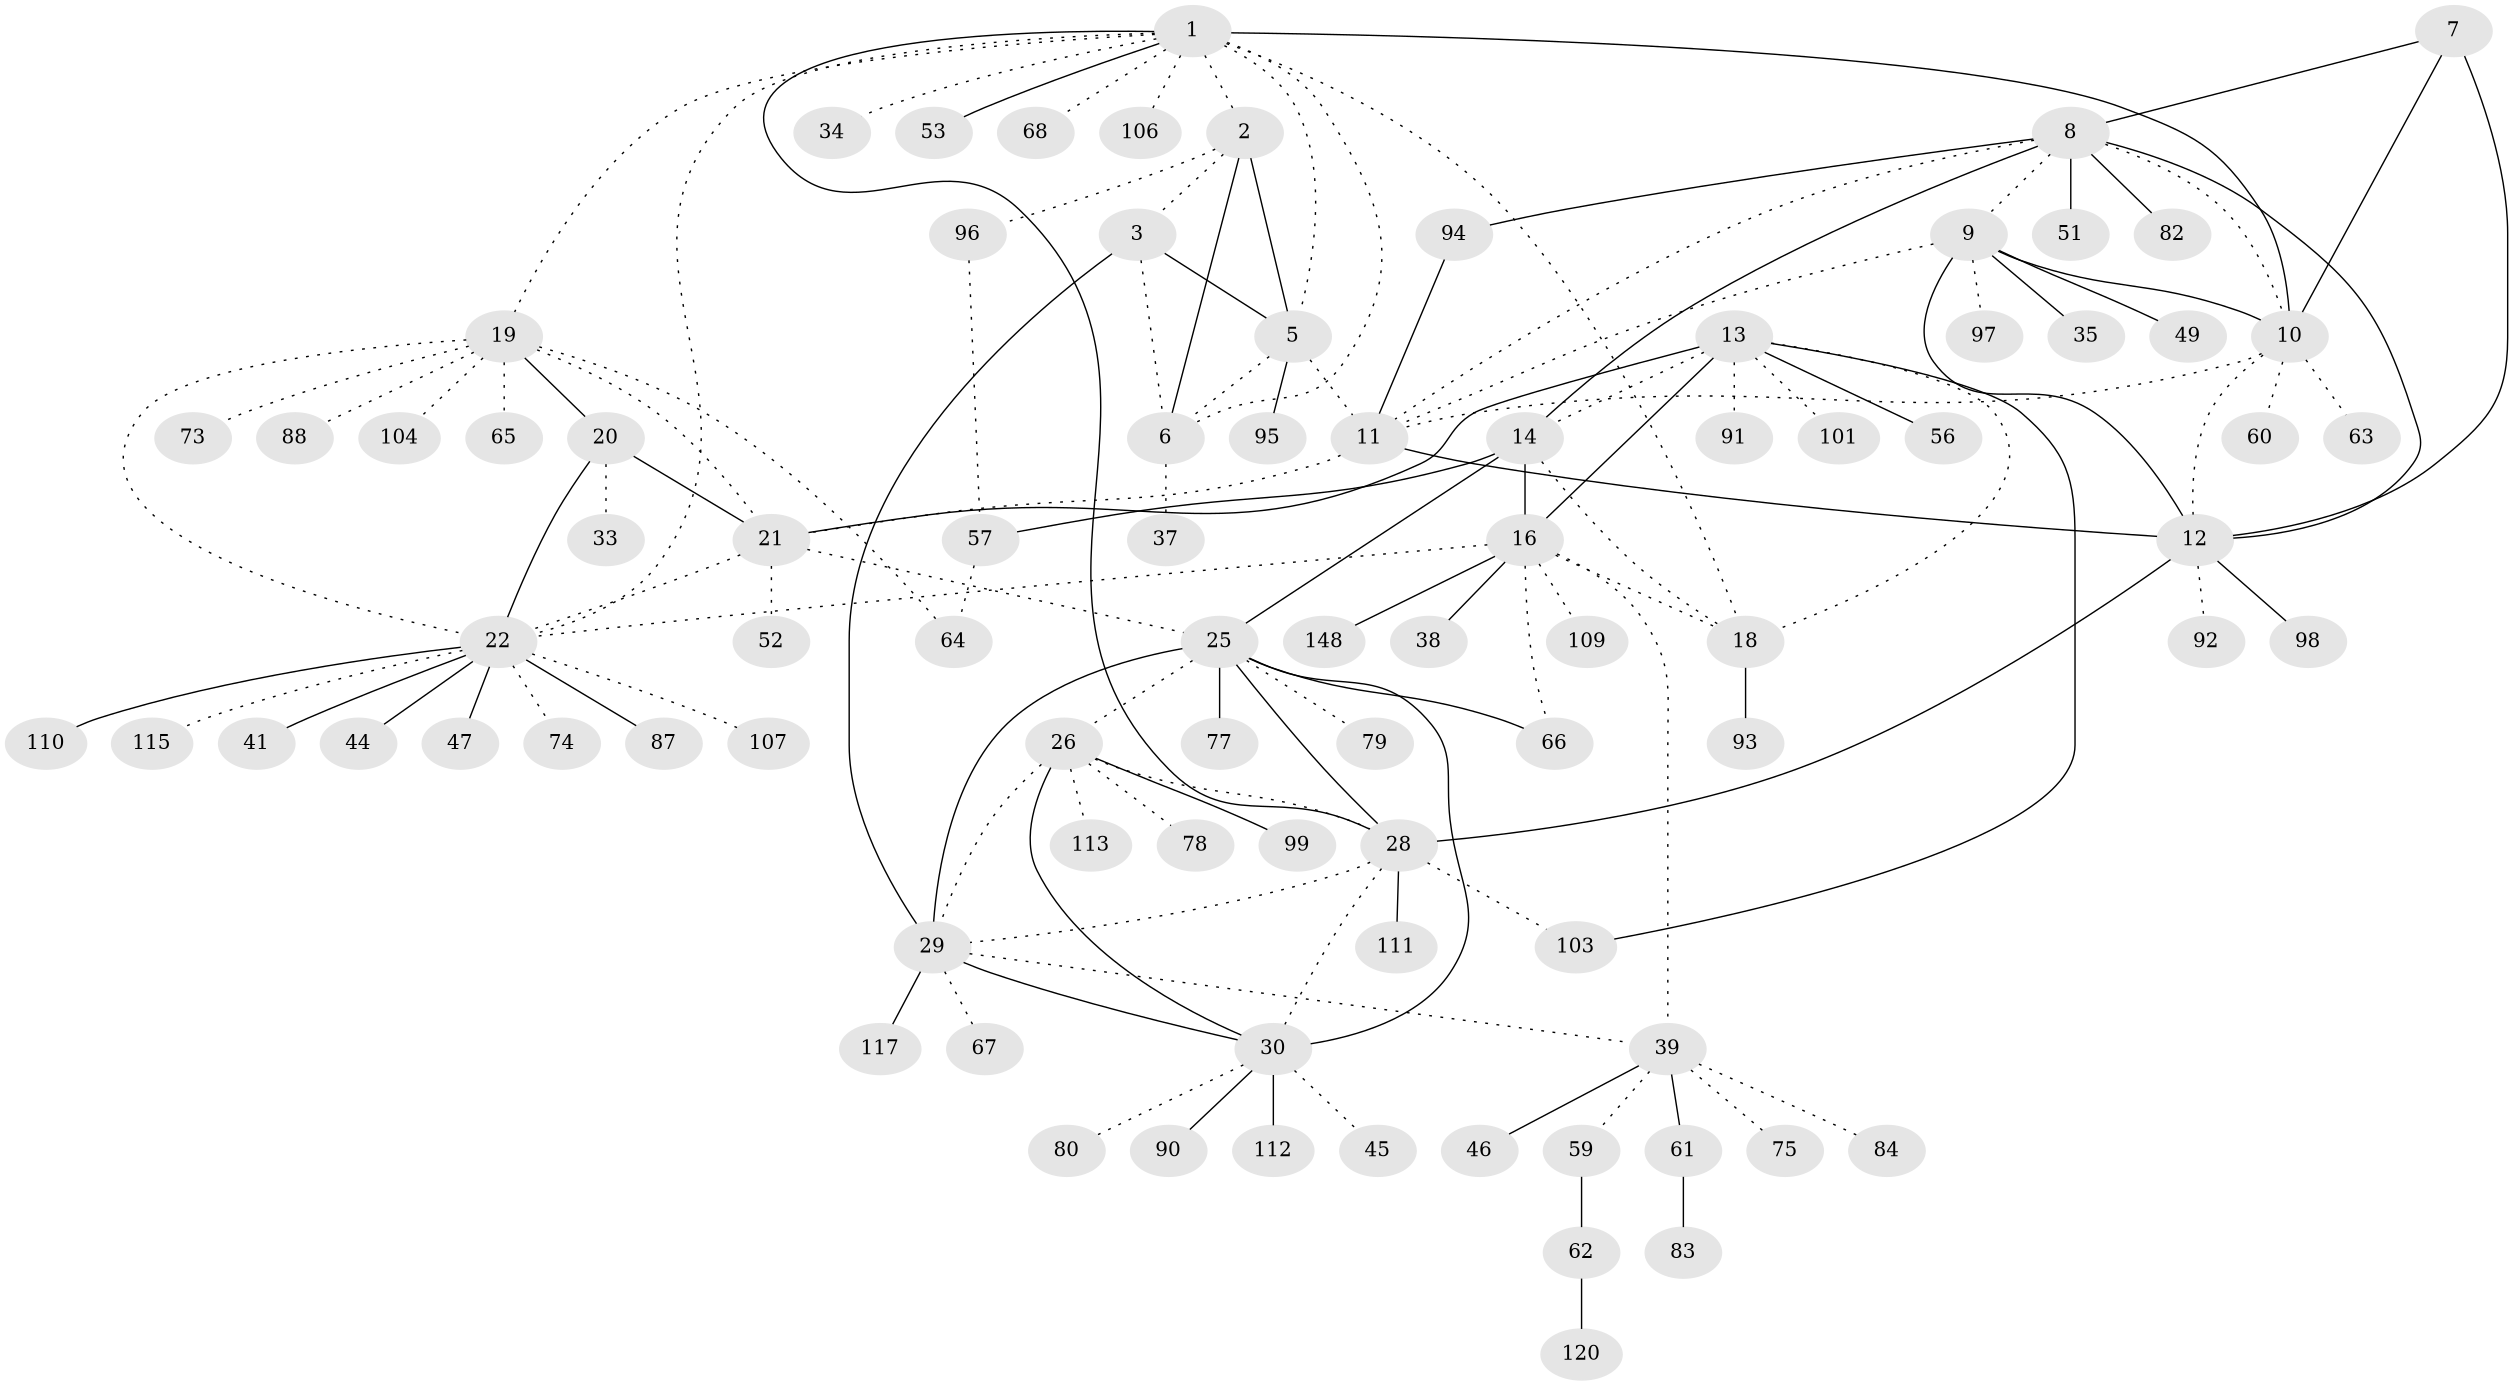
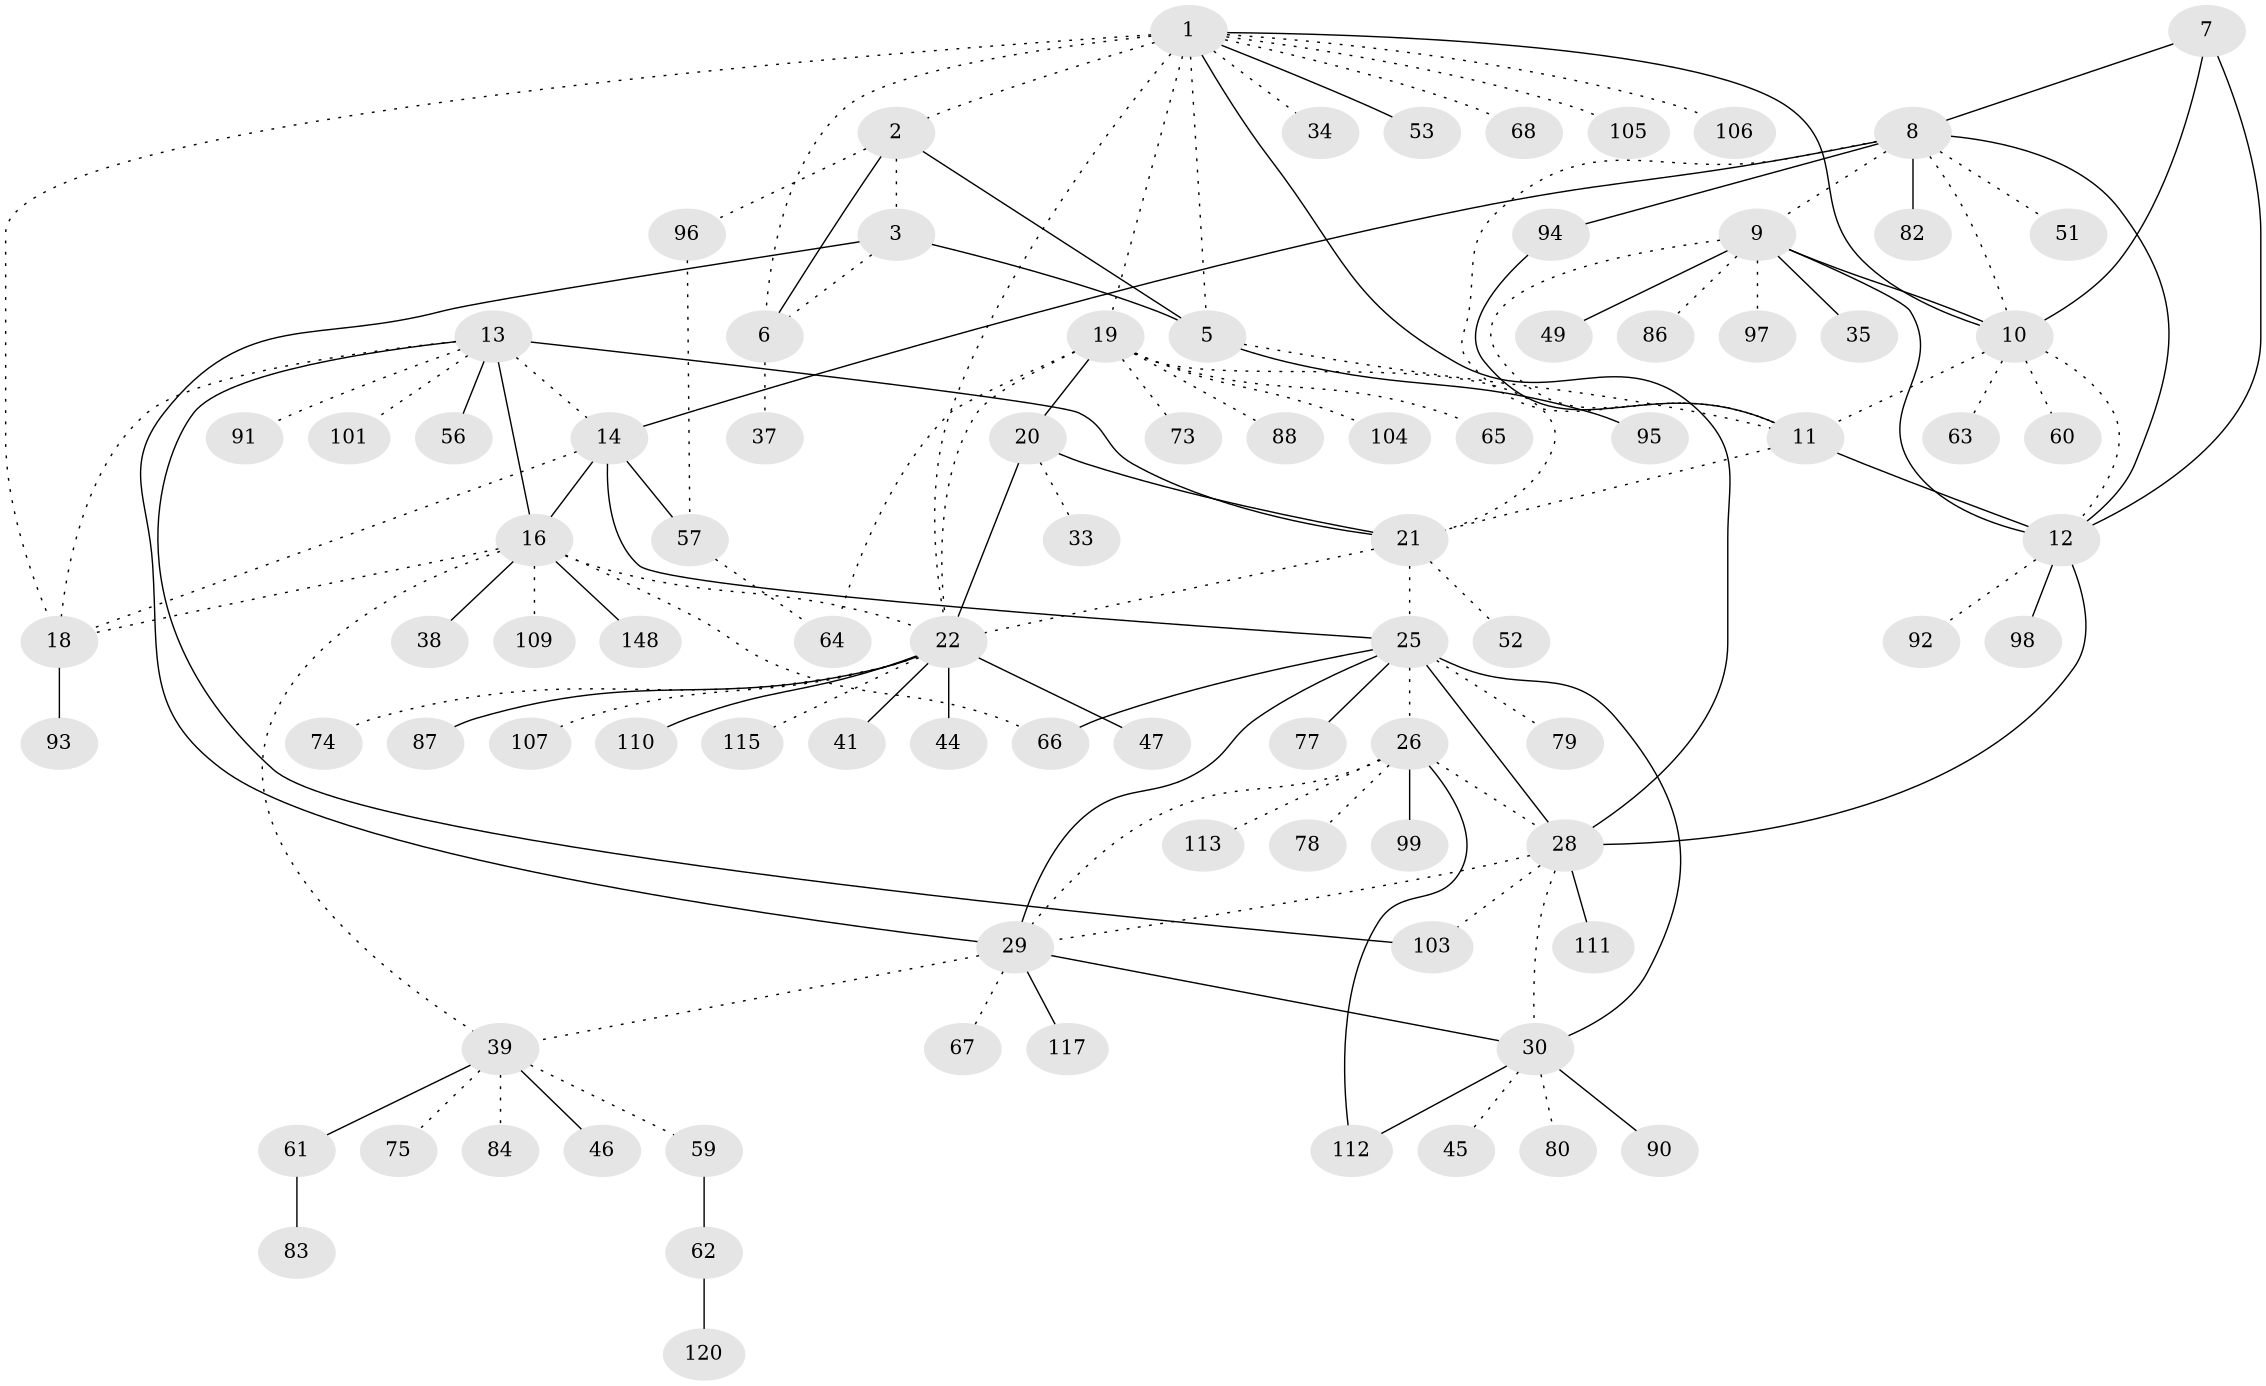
node "105": added
edge "8" -- "51": style solid -> dotted
node "86": added
edge "5" -- "6": removed
edge "26" -- "30": now "26" -- "112"
